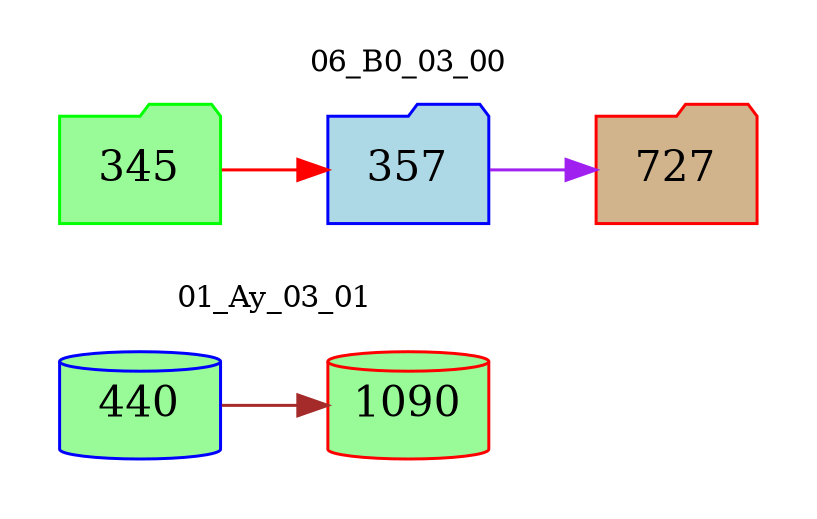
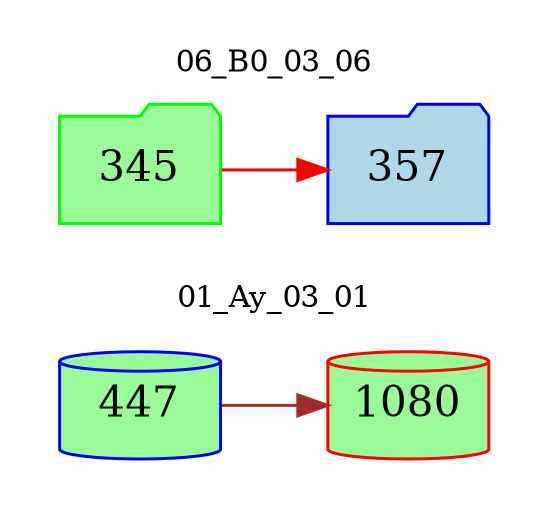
cluster "06_B0_03_00": label "06_B0_03_00" -> "06_B0_03_06"
node "727": removed
node "440": label "440" -> "447"
node "1090": label "1090" -> "1080"
